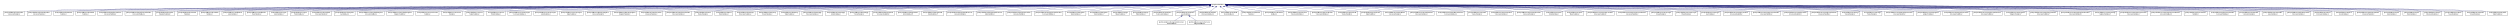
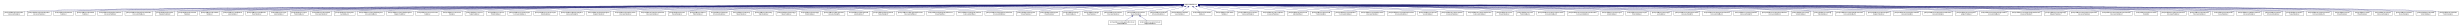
node "plotly.validators.contourcarpet. XAxisValidator": removed
node "plotly.validators.heatmapgl. ColoraxisValidator": removed
